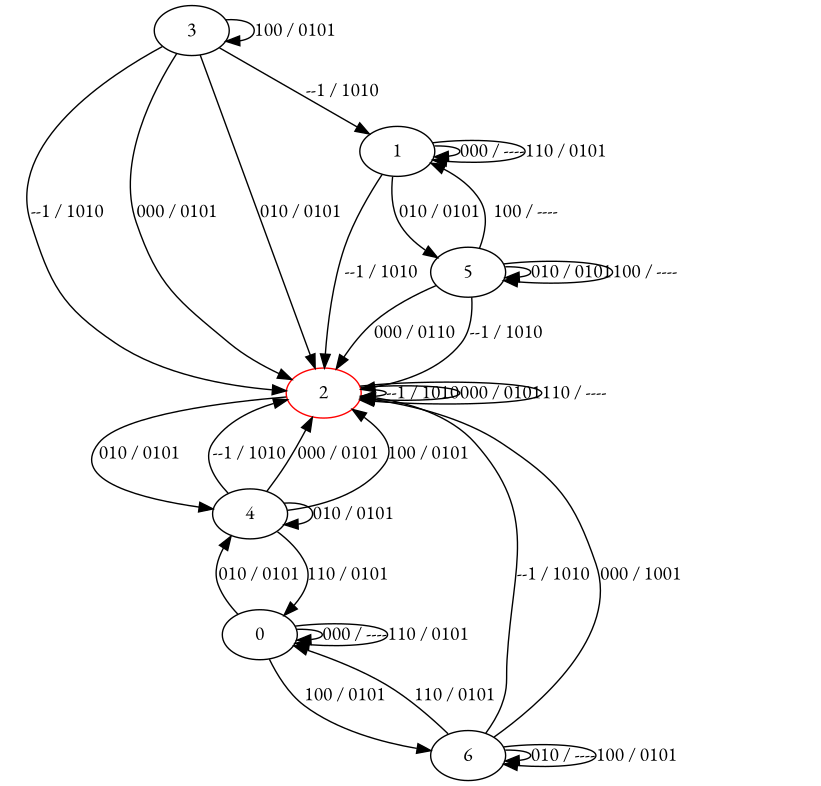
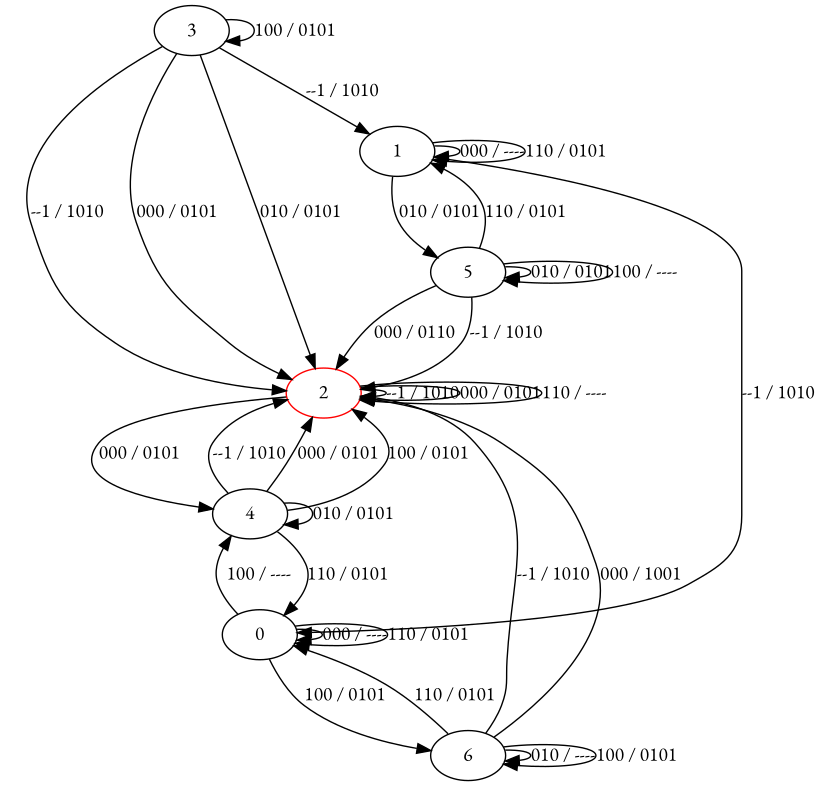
edge "5" -> "1": label "100 / ----" -> "110 / 0101"
edge "1" -> "2": now "1" -> "0"
edge "2" -> "4": label "010 / 0101" -> "000 / 0101"
edge "0" -> "4": label "010 / 0101" -> "100 / ----"
